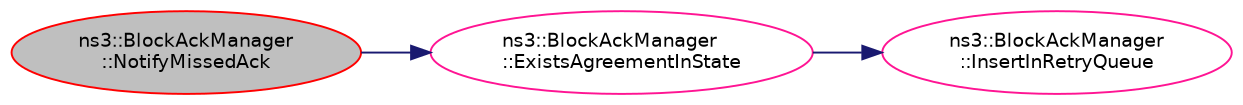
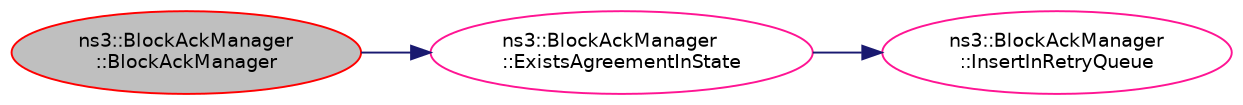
node "ns3::BlockAckManager ::NotifyMissedAck": label "ns3::BlockAckManager ::NotifyMissedAck" -> "ns3::BlockAckManager ::BlockAckManager"
